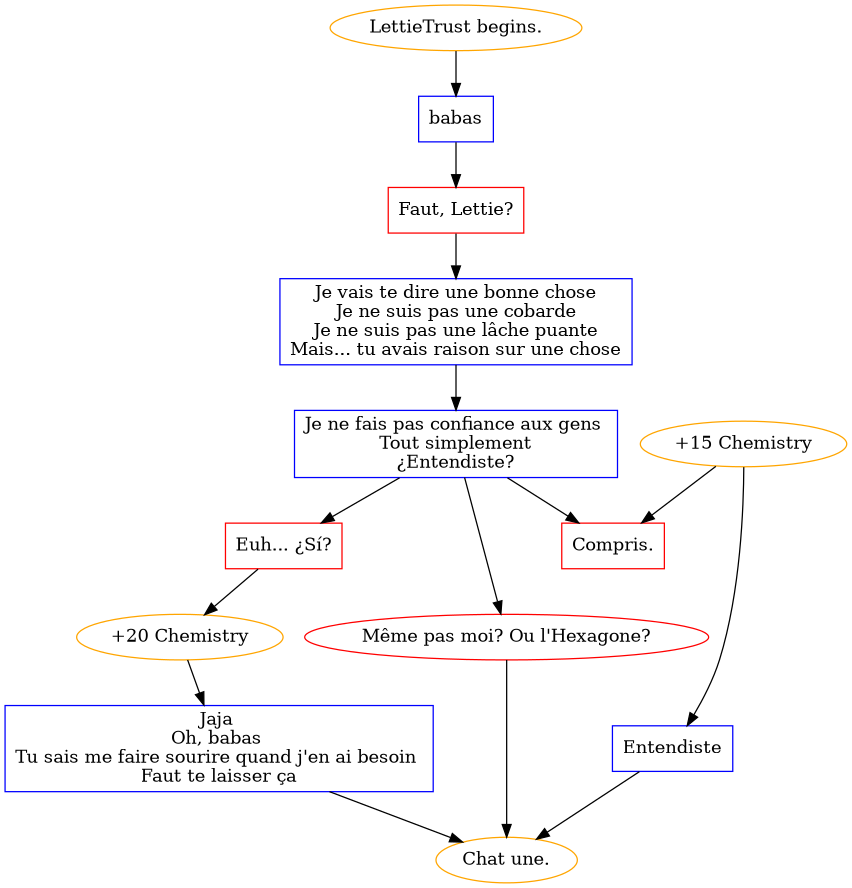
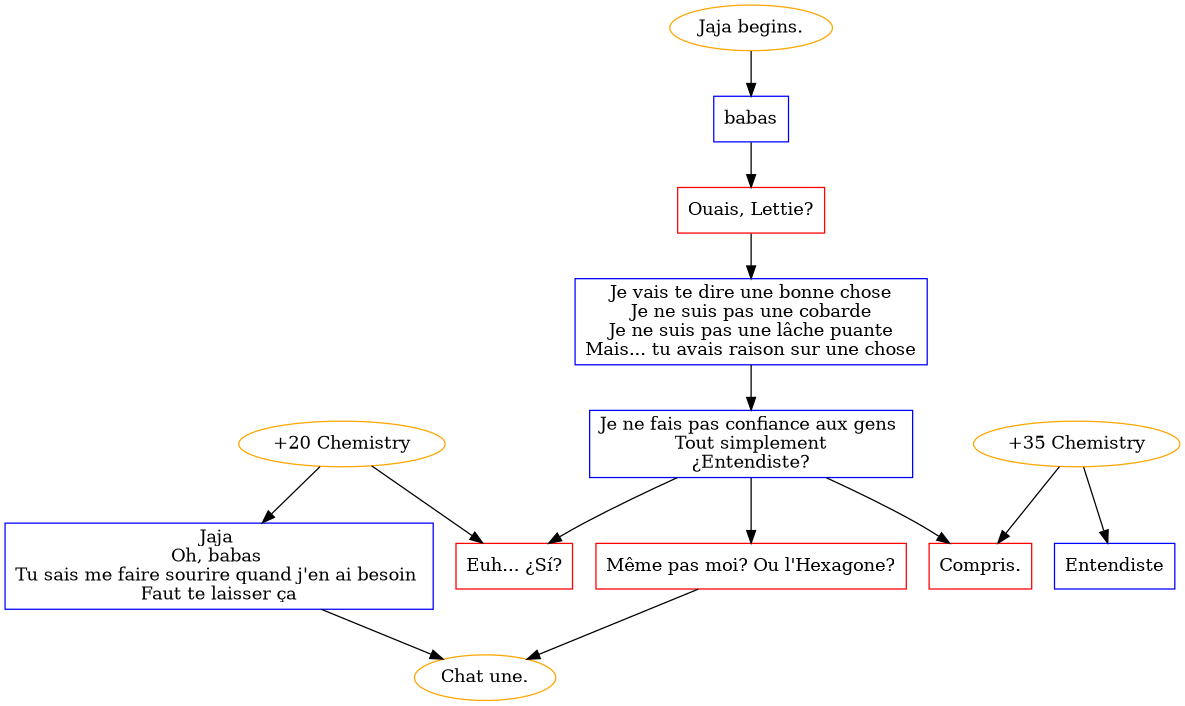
node "LettieTrust begins.": label "LettieTrust begins." -> "Jaja begins."
node "Faut, Lettie?": label "Faut, Lettie?" -> "Ouais, Lettie?"
node "+15 Chemistry": label "+15 Chemistry" -> "+35 Chemistry"
edge "Euh... ¿Sí?" -> "+20 Chemistry": reversed
node "Même pas moi? Ou l'Hexagone?": shape ellipse -> box
edge "Entendiste" -> "Chat une.": removed
